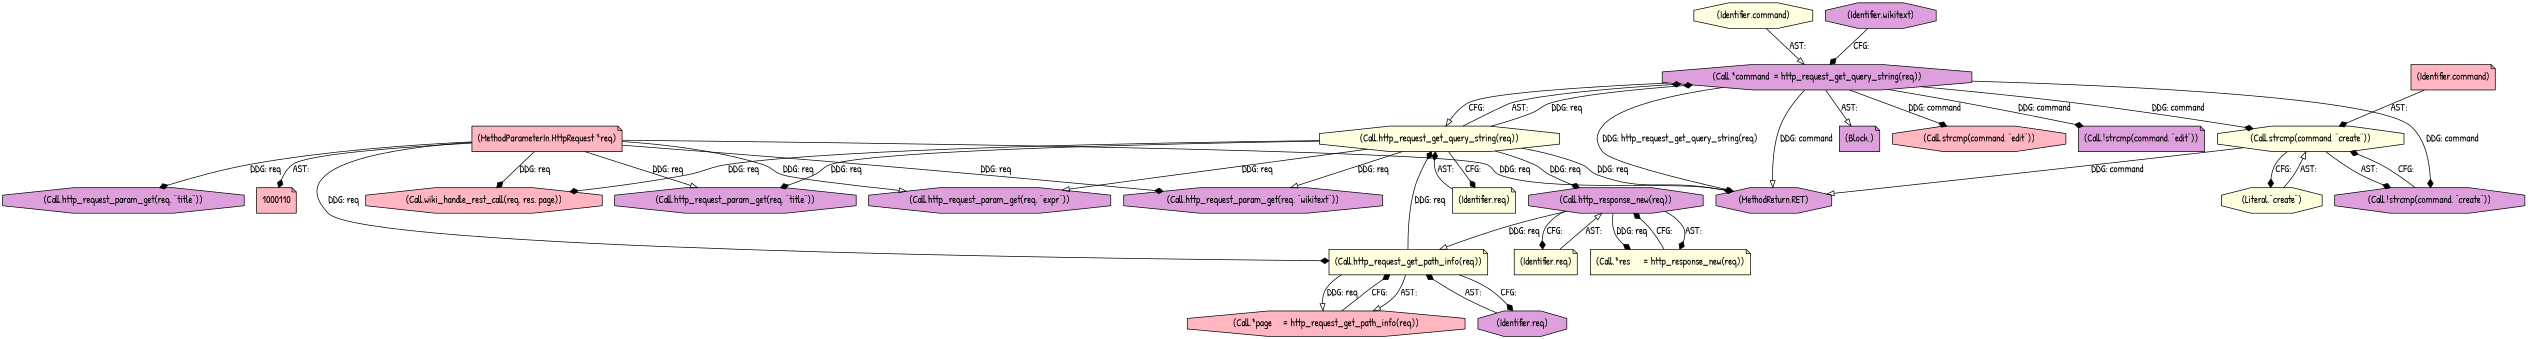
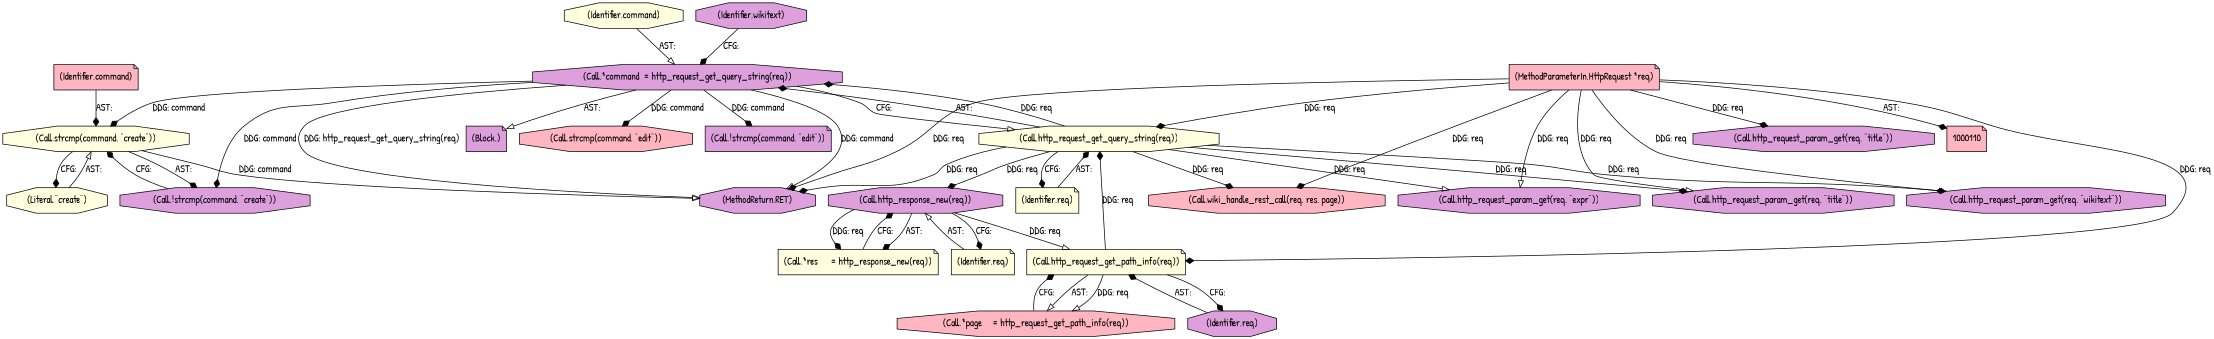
edge "(MethodParameterIn,HttpRequest *req)" -> "(Call,http_request_get_query_string(req))": added, label "DDG: req"
